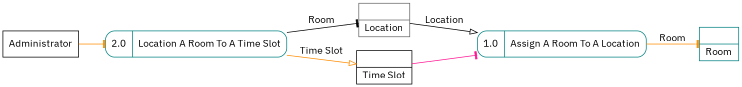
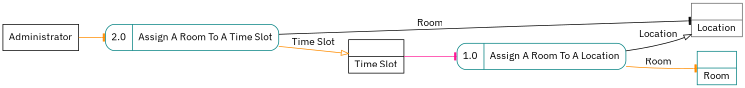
edge "Location" -> "1.0": reversed
node "2.0": text "Location A Room To A Time Slot" -> "Assign A Room To A Time Slot"
